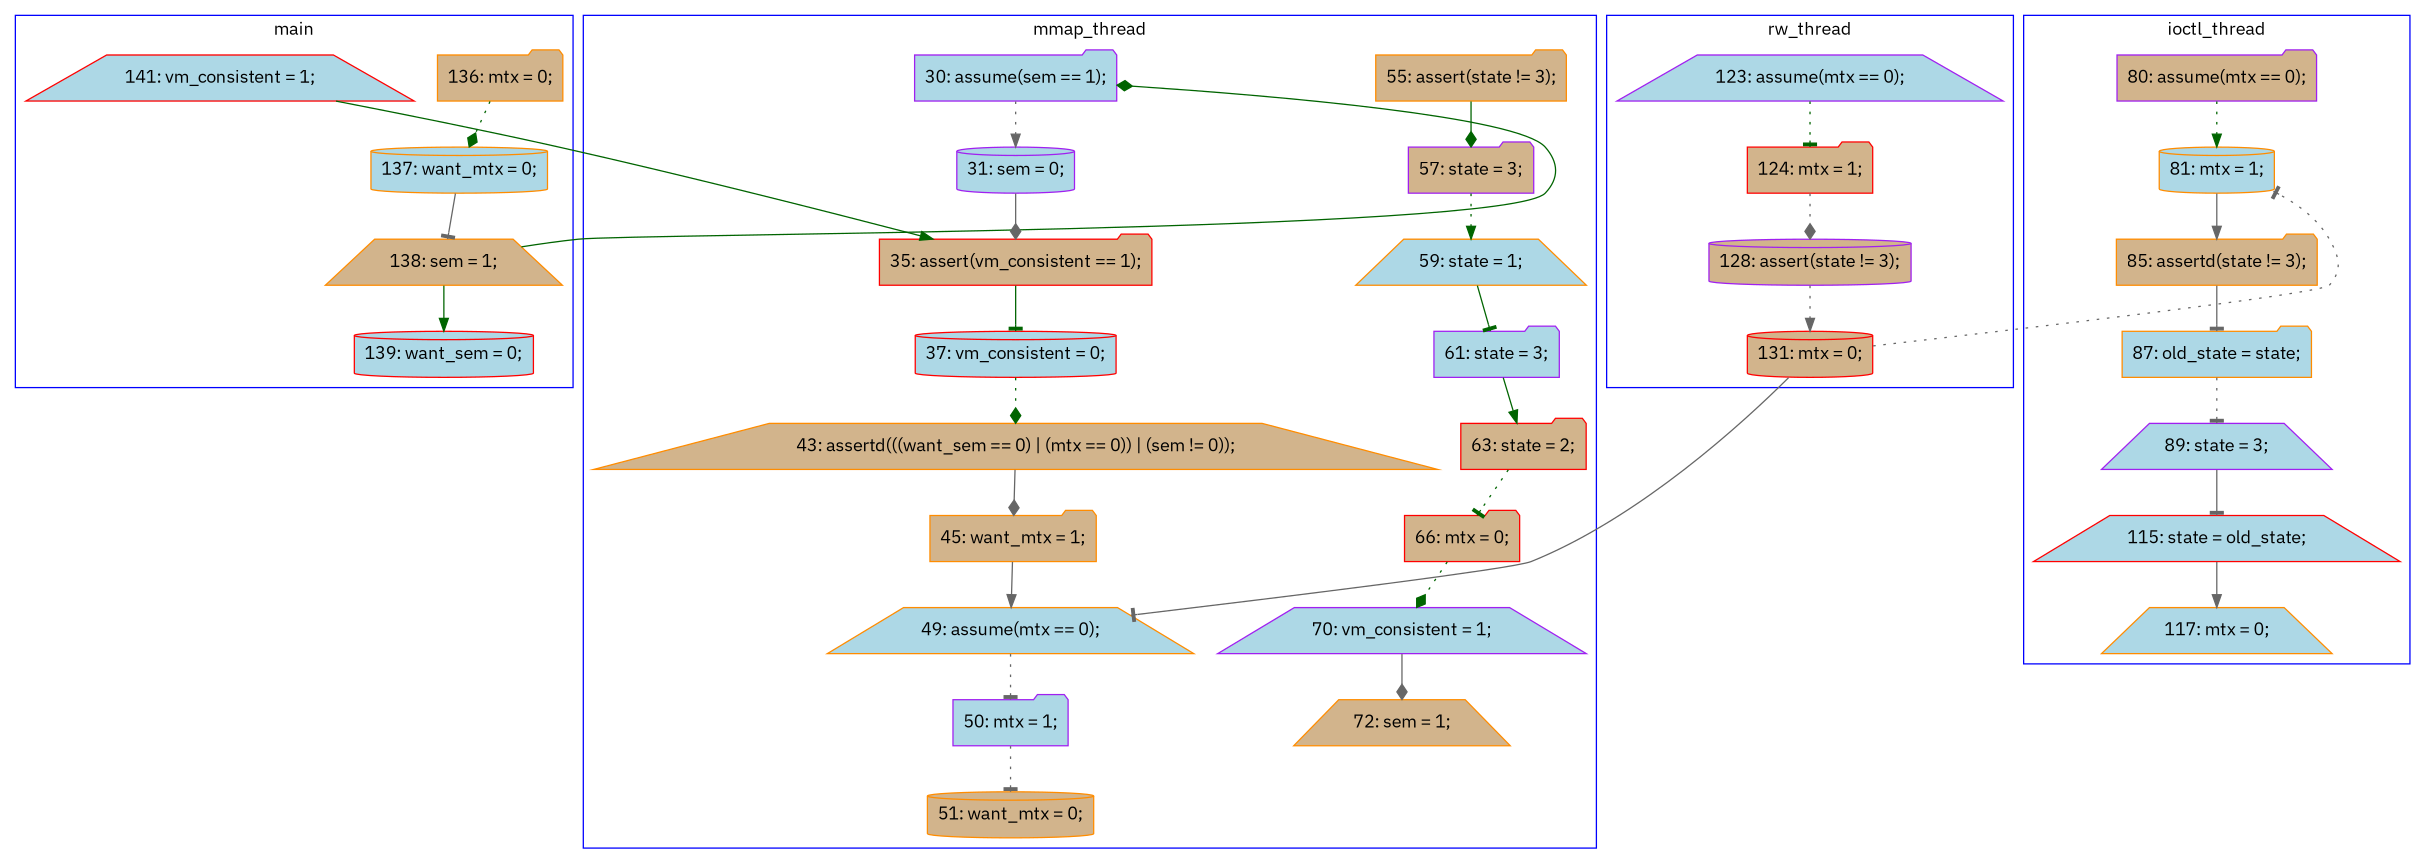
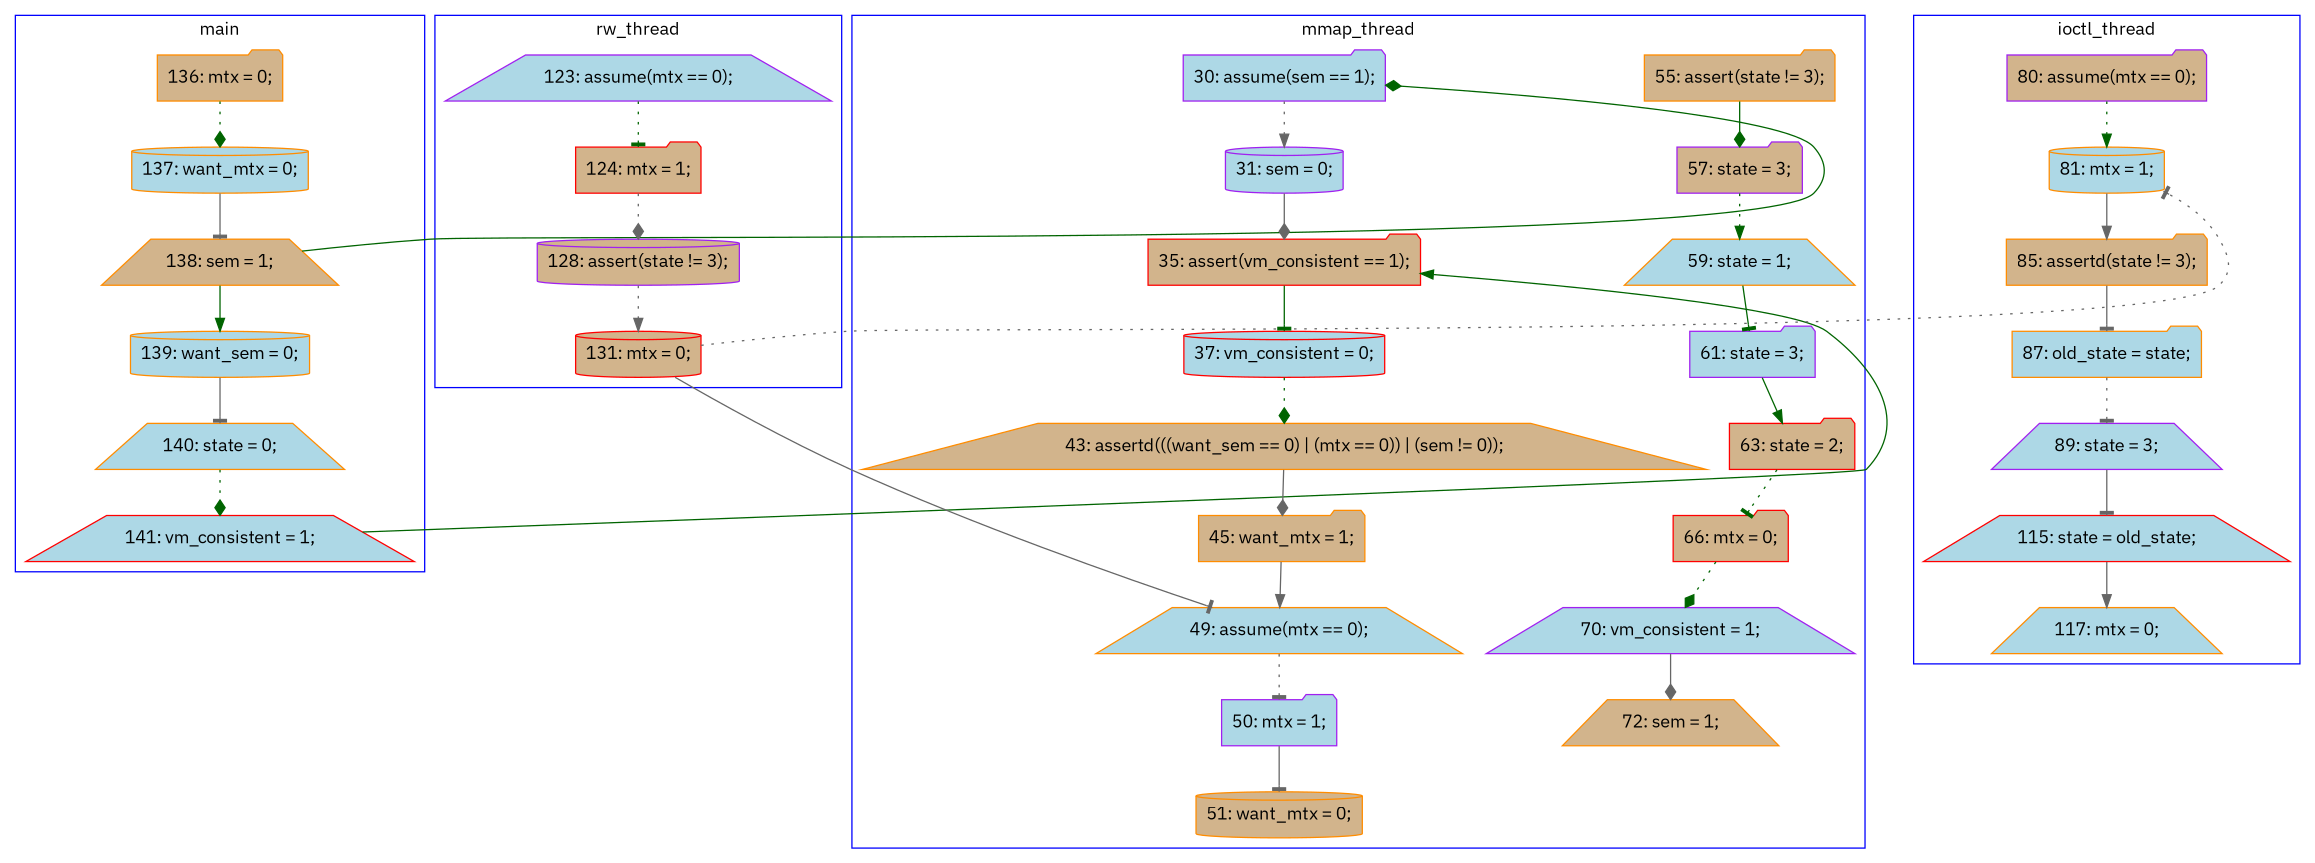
node "139: want_sem = 0;": color red -> darkorange
node "140: state = 0;": added
edge "50: mtx = 1;" -> "51: want_mtx = 0;": style dotted -> solid
